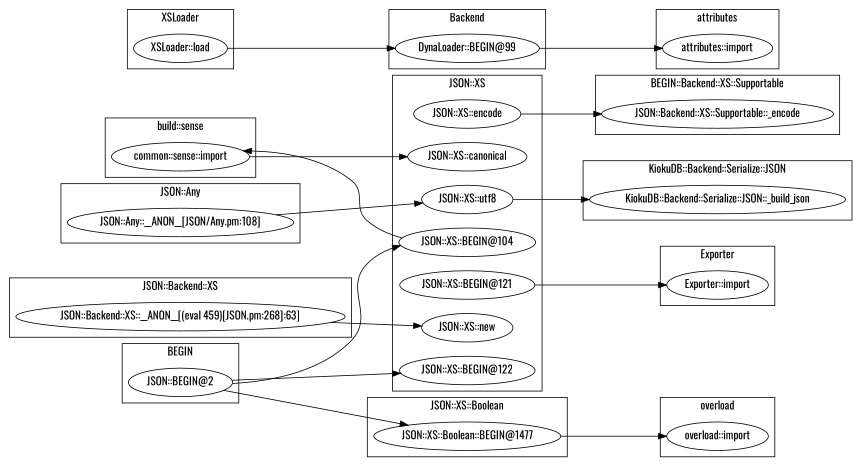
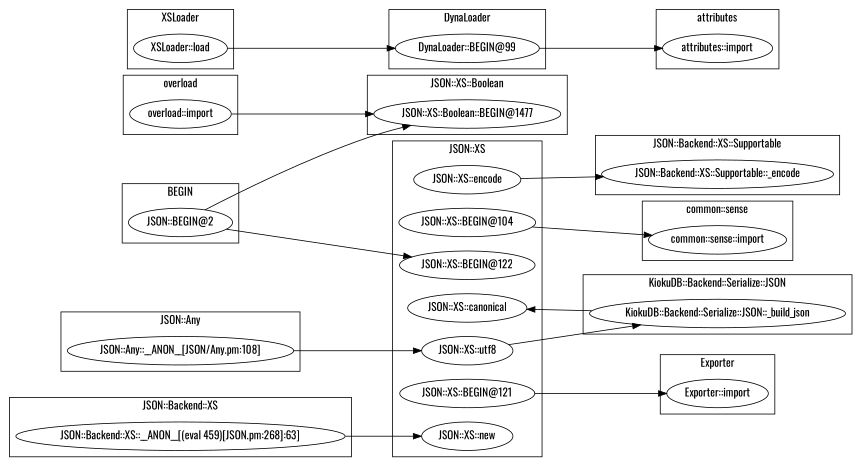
cluster "Backend": label "Backend" -> "DynaLoader"
cluster "BEGIN::Backend::XS::Supportable": label "BEGIN::Backend::XS::Supportable" -> "JSON::Backend::XS::Supportable"
cluster "build::sense": label "build::sense" -> "common::sense"
edge "common::sense::import" -> "JSON::XS::canonical": now "KiokuDB::Backend::Serialize::JSON::_build_json" -> "JSON::XS::canonical"
edge "JSON::BEGIN@2" -> "JSON::XS::BEGIN@104": removed
edge "JSON::XS::Boolean::BEGIN@1477" -> "overload::import": reversed
